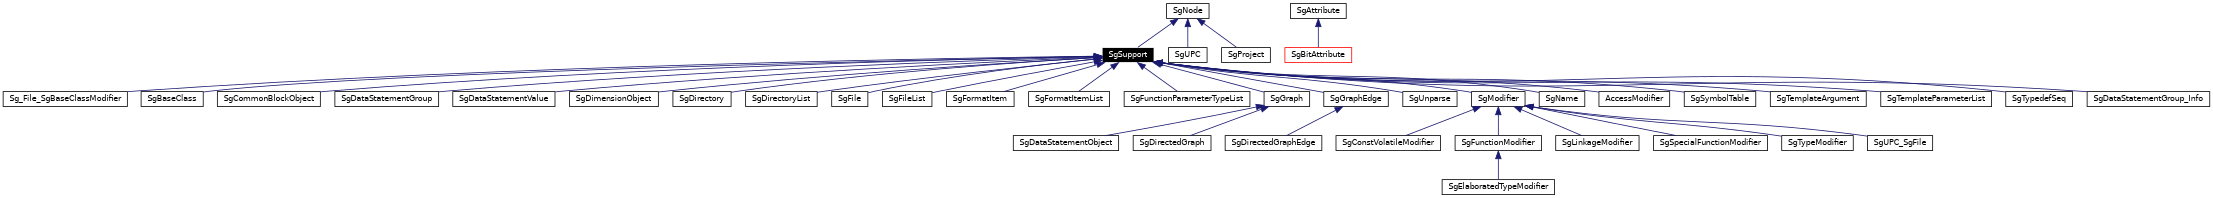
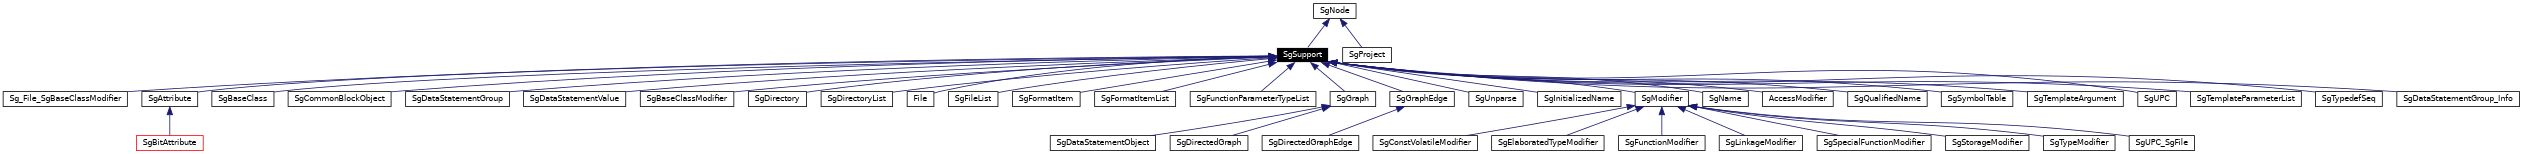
edge "SgUPC" -> "SgNode": now "SgUPC" -> "SgSupport"
edge "SgAttribute" -> "SgSupport": added
node "SgDimensionObject": label "SgDimensionObject" -> "SgBaseClassModifier"
node "SgFile": label "SgFile" -> "File"
node "SgInitializedName": added
node "SgQualifiedName": added
node "SgStorageModifier": added
edge "SgElaboratedTypeModifier" -> "SgFunctionModifier": now "SgElaboratedTypeModifier" -> "SgModifier"
